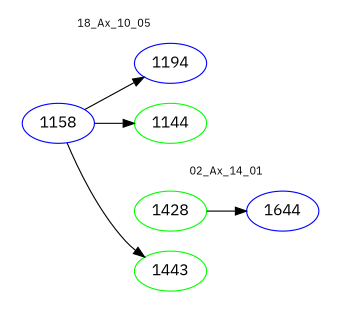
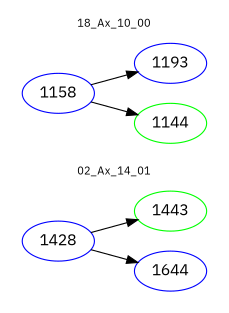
cluster "18_Ax_10_05": label "18_Ax_10_05" -> "18_Ax_10_00"
node "1194": label "1194" -> "1193"
edge "1158" -> "1443": now "1428" -> "1443"
node "1428": color green -> blue
